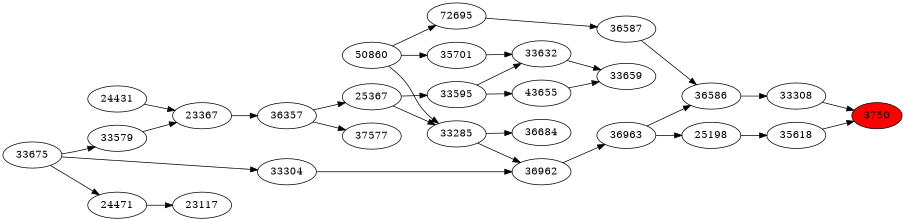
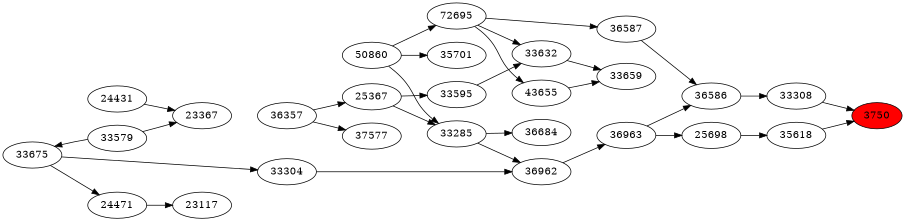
edge "35701" -> "33632": now "72695" -> "33632"
edge "33595" -> "43655": now "72695" -> "43655"
edge "23367" -> "36357": removed
node "25198": label "25198" -> "25698"
edge "33675" -> "33579": reversed
